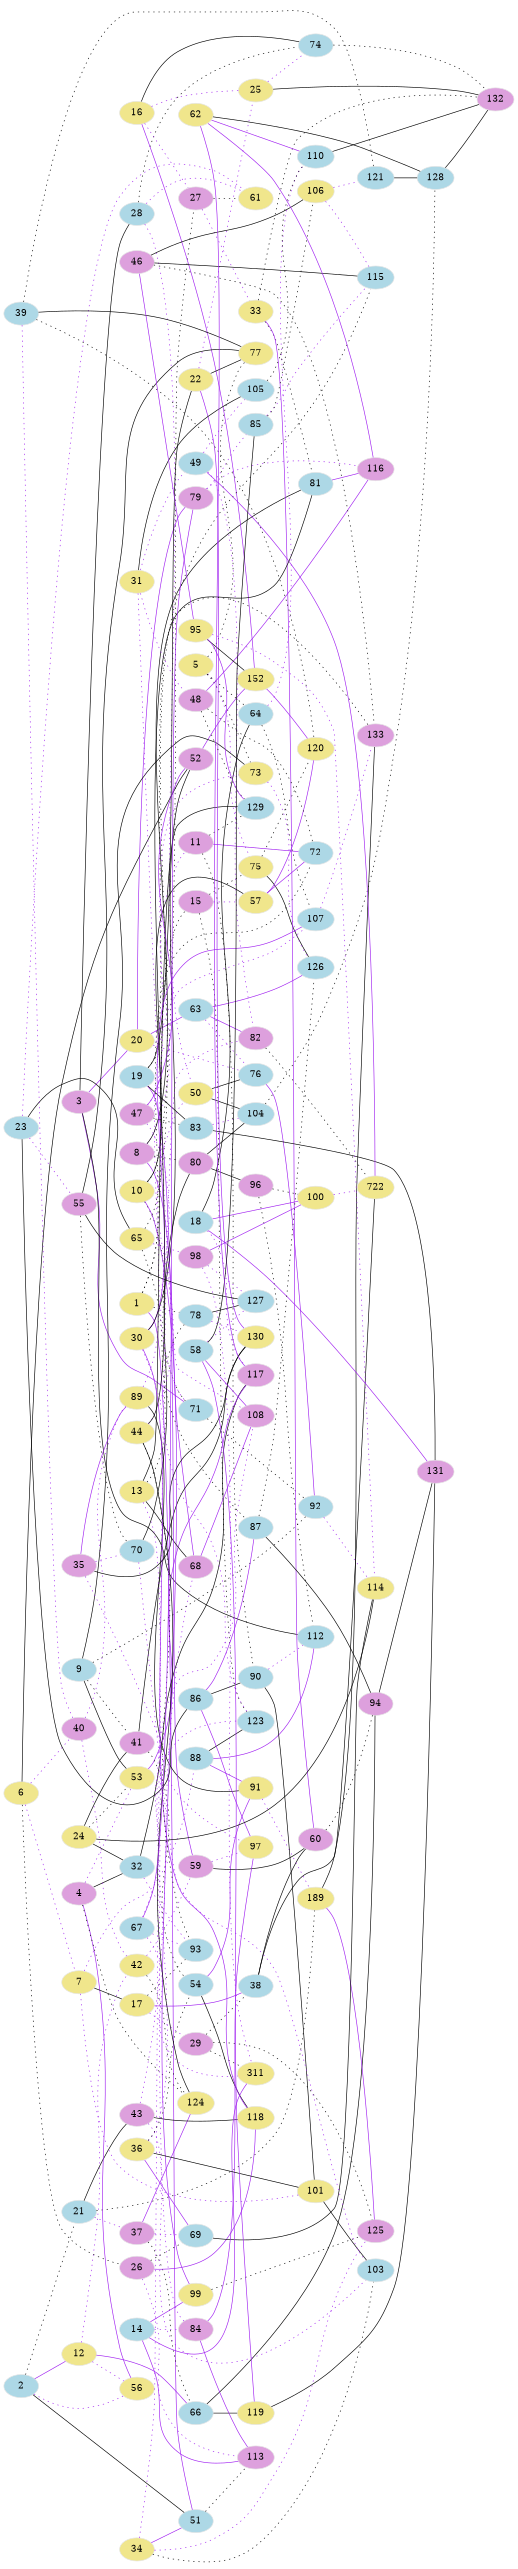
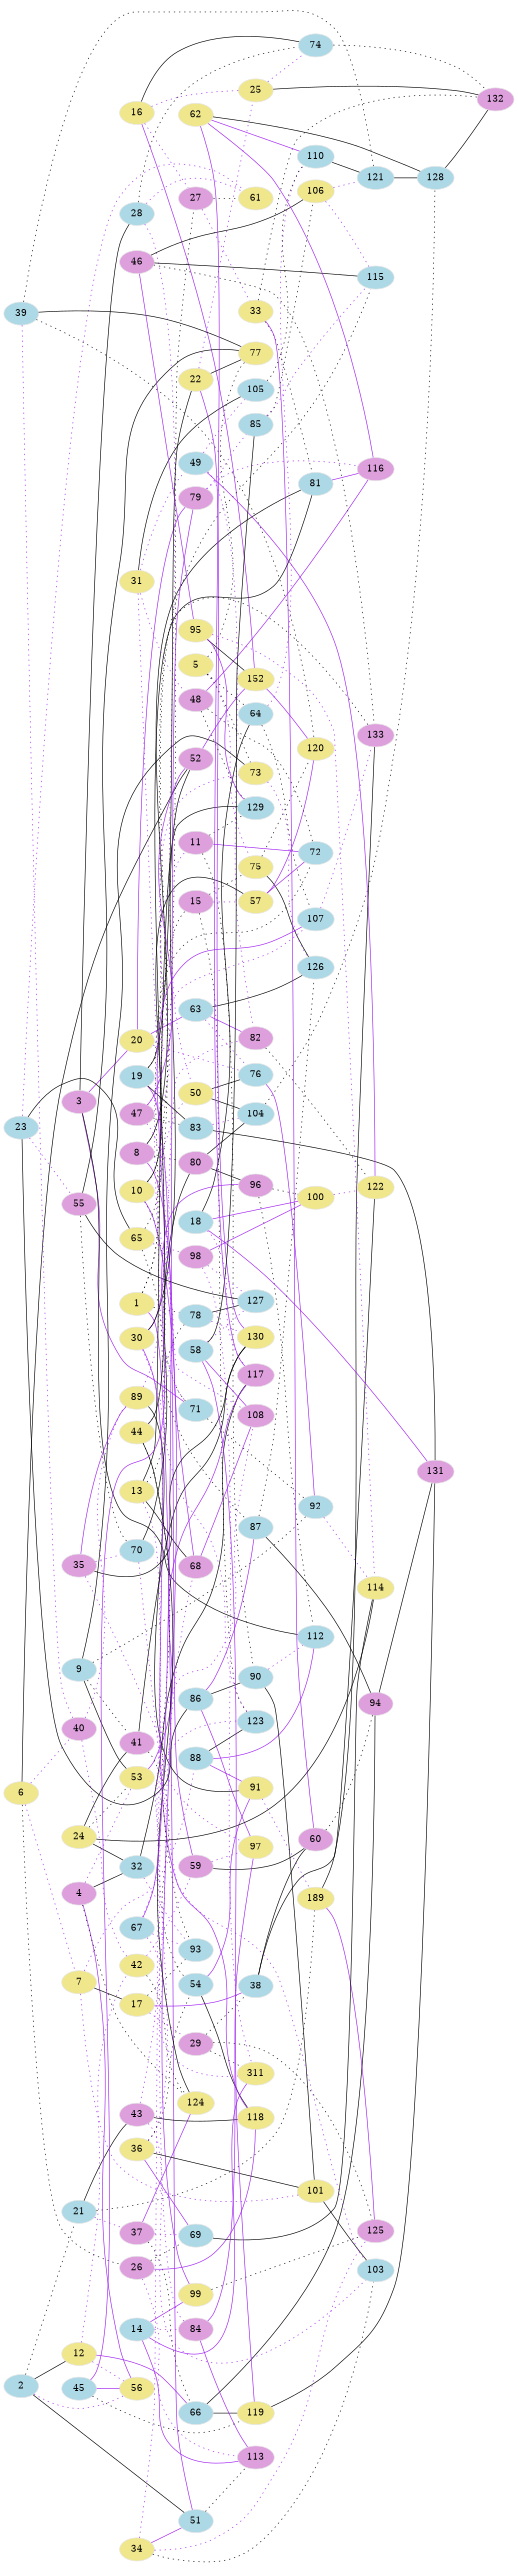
edge "132" -- "110": now "121" -- "110"
edge "126" -- "63": color purple -> black
node "722": label "722" -> "122"
edge "12" -- "2": color purple -> black
node "45": added
